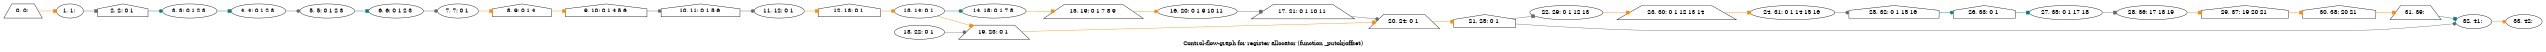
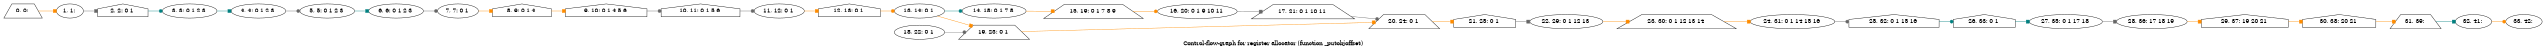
edge "21, 25: 0 1" -> "32, 41:": removed
